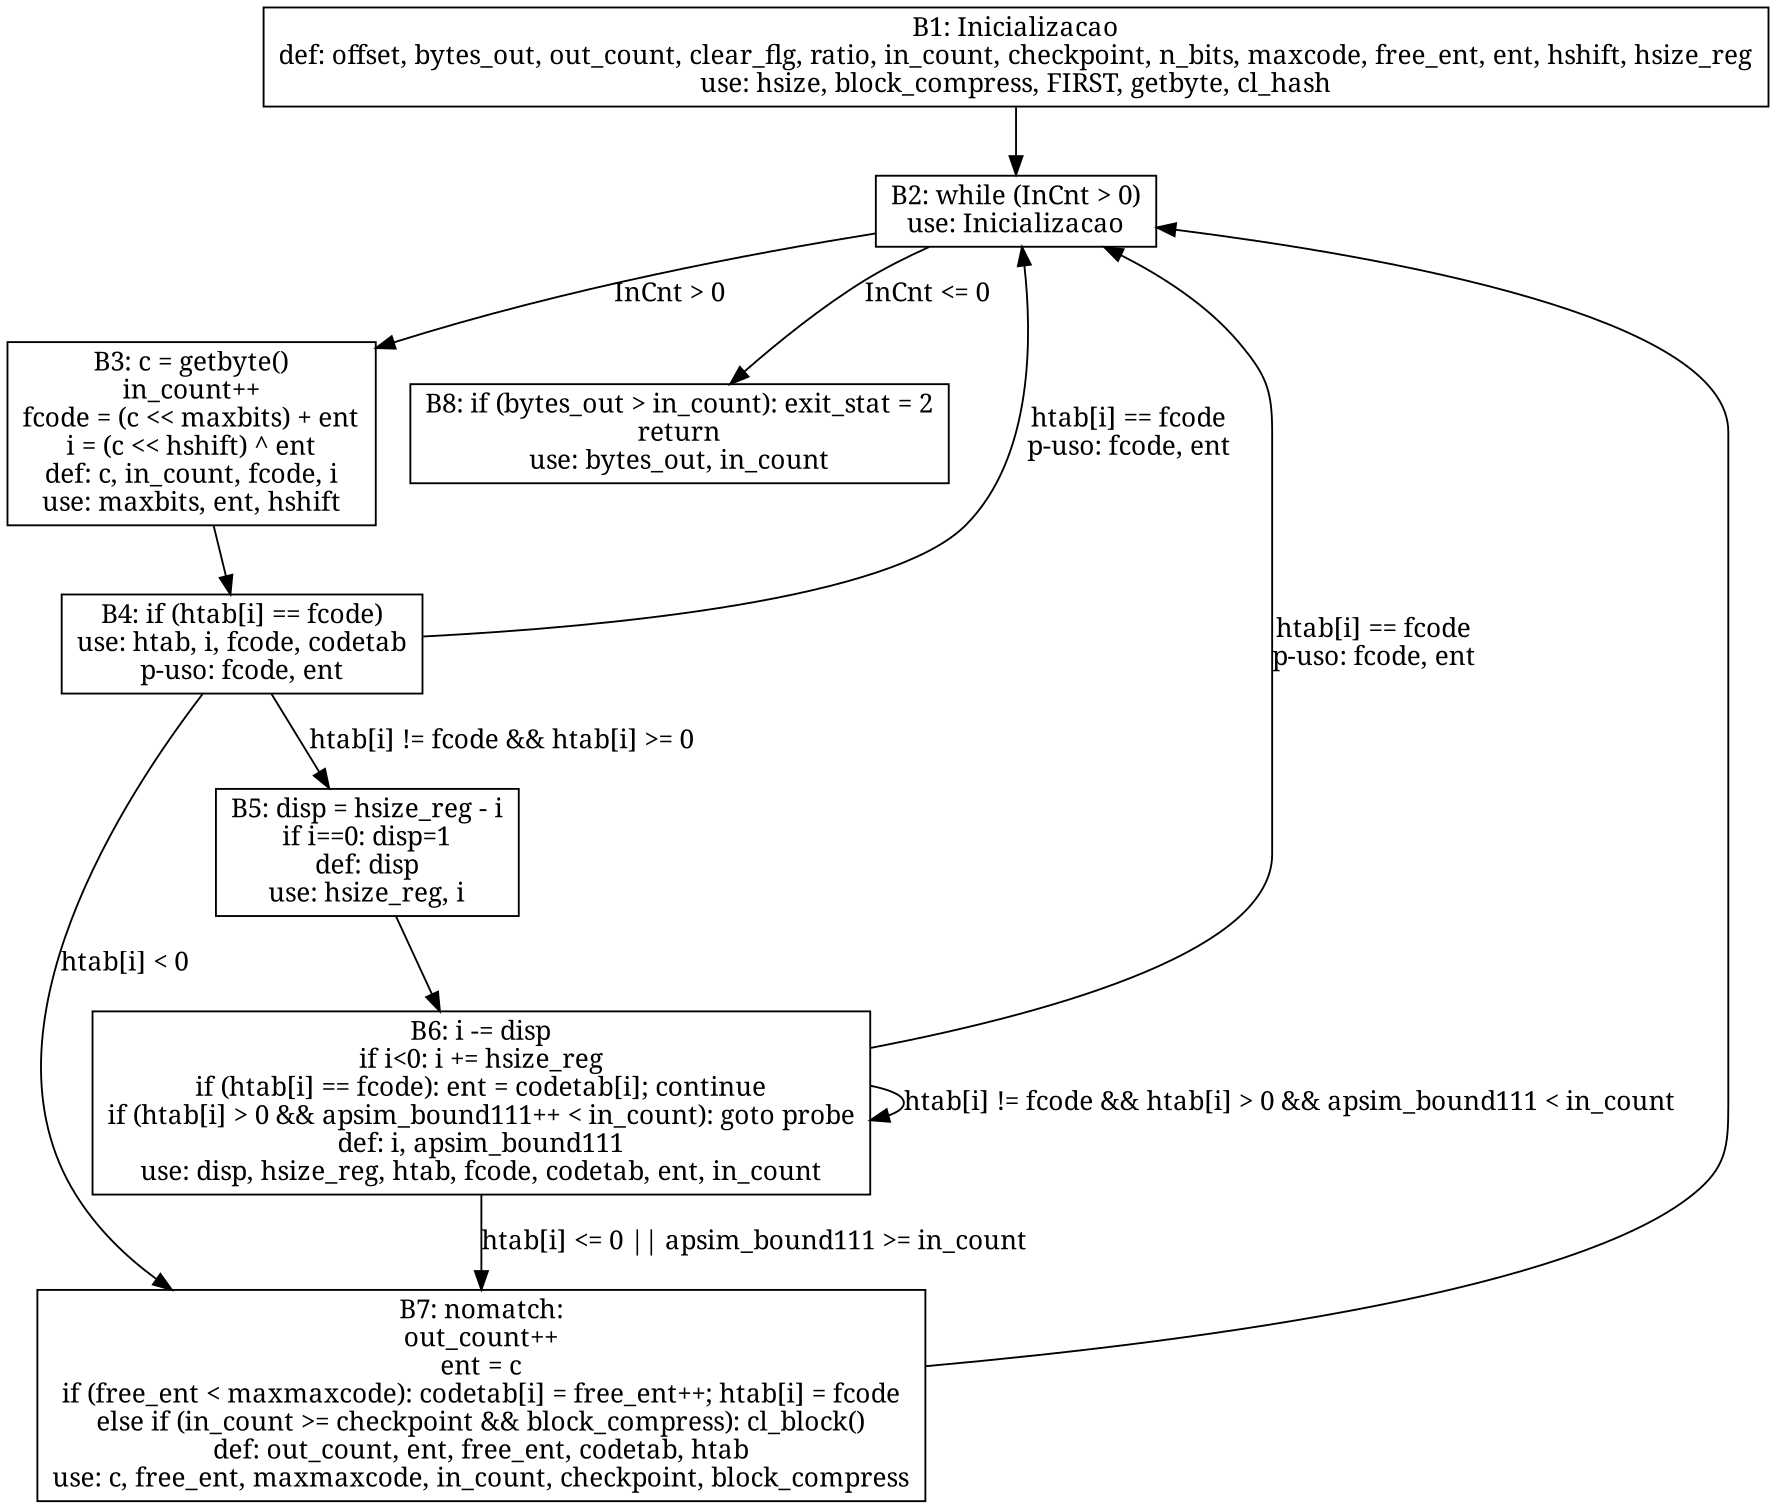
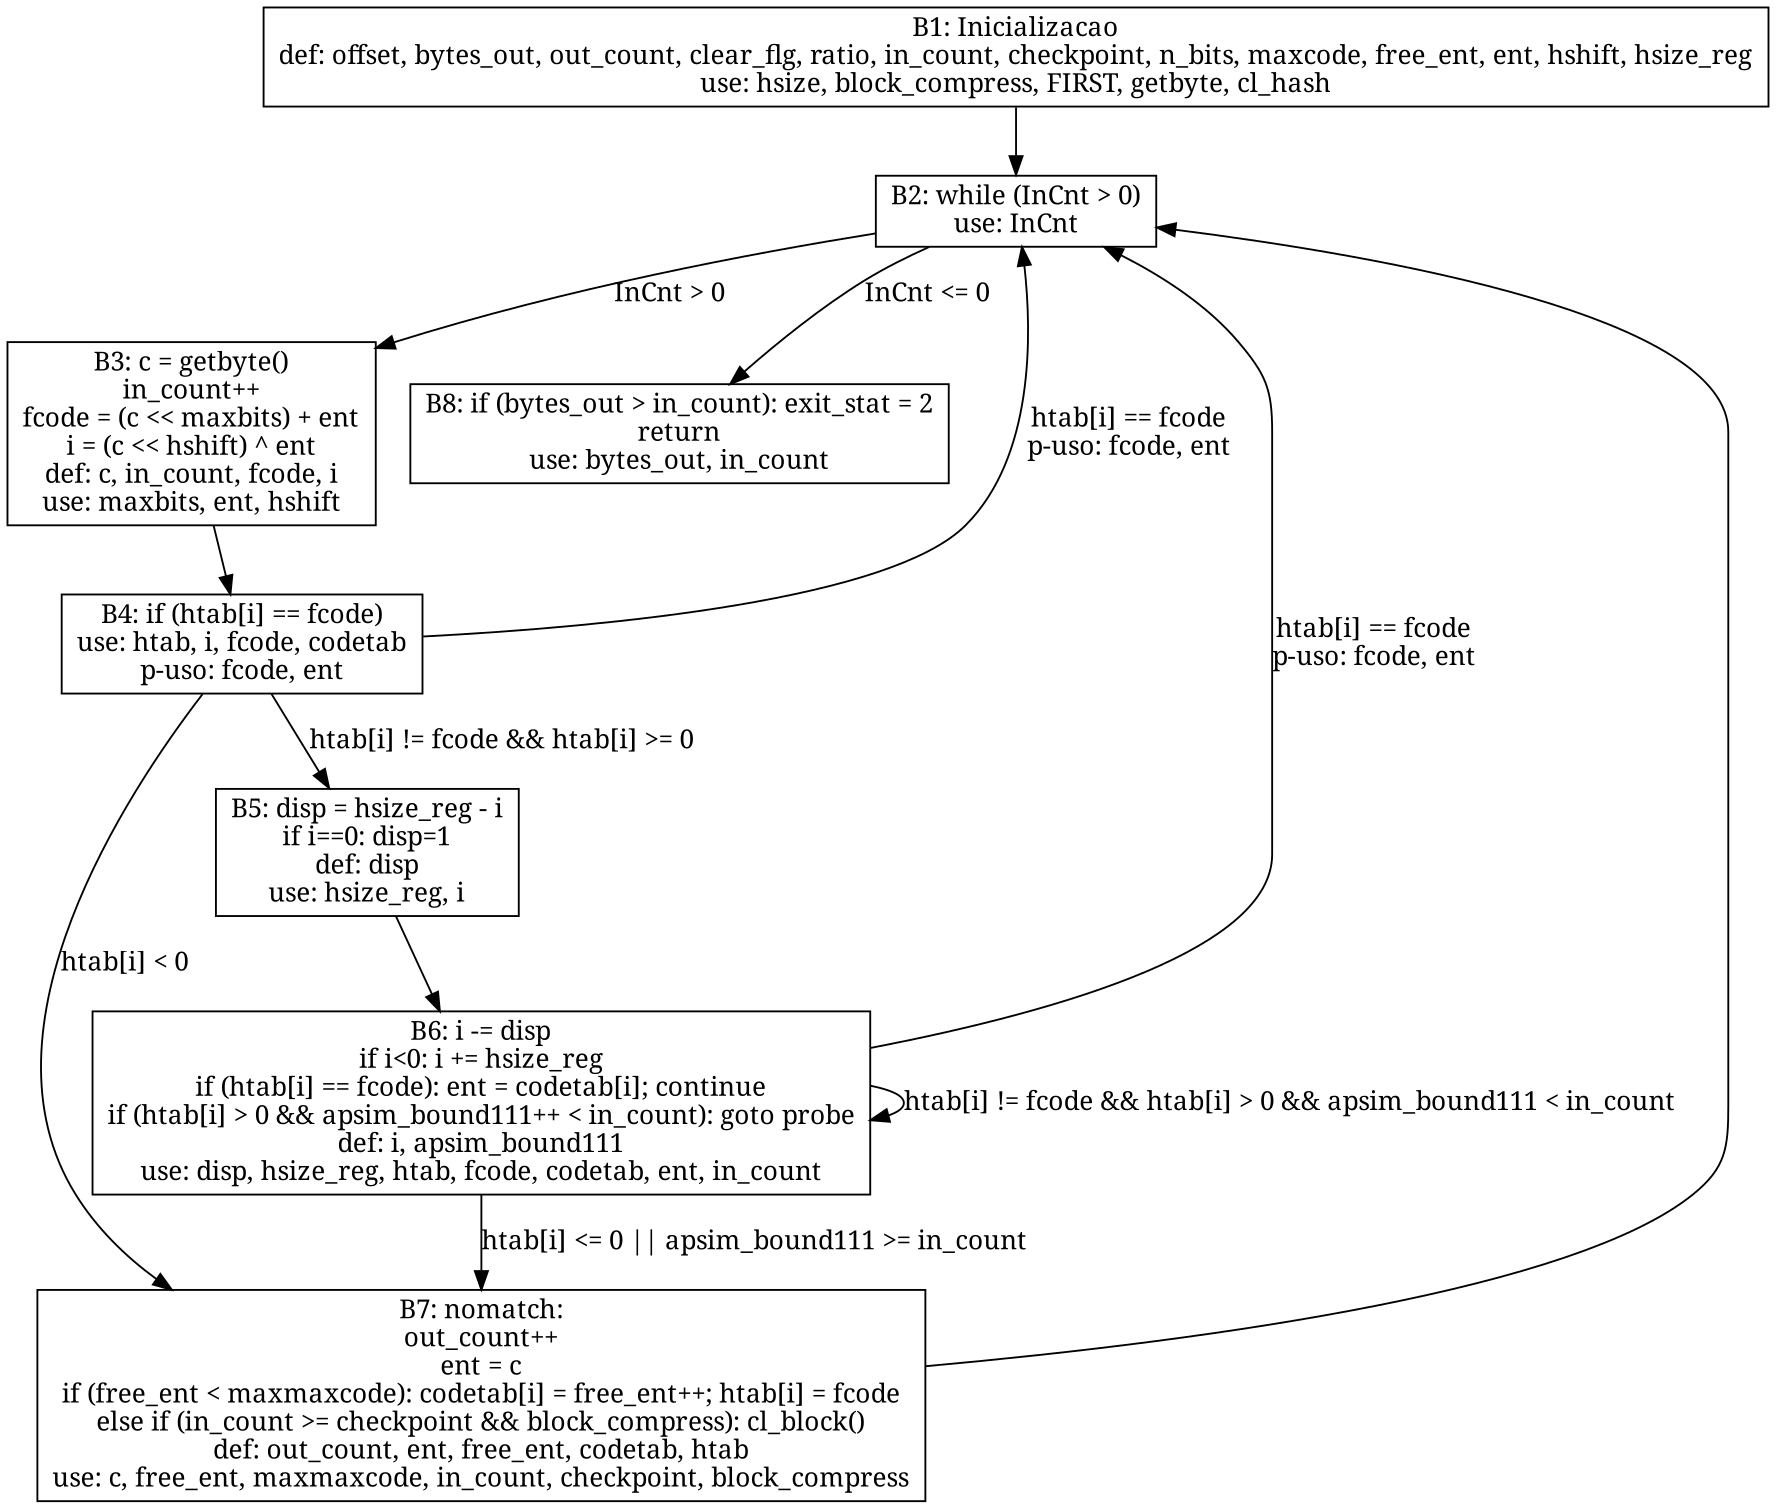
node "B2: while (InCnt > 0) use: Inicializacao": label "B2: while (InCnt > 0) use: Inicializacao" -> "B2: while (InCnt > 0) use: InCnt"
